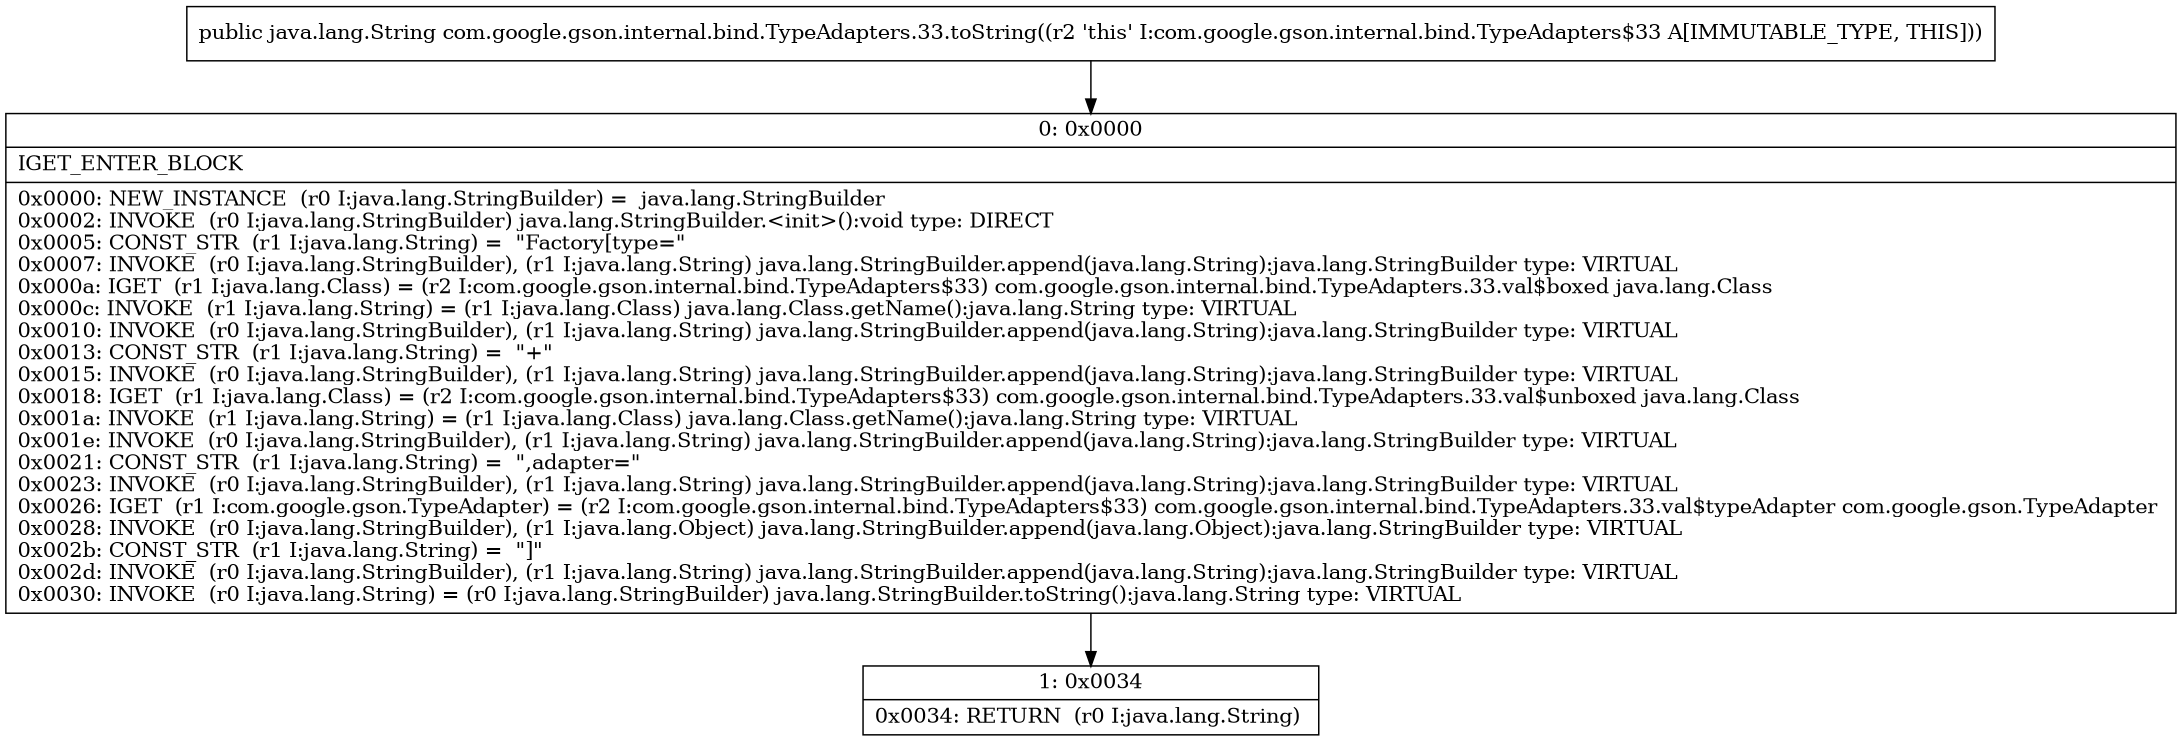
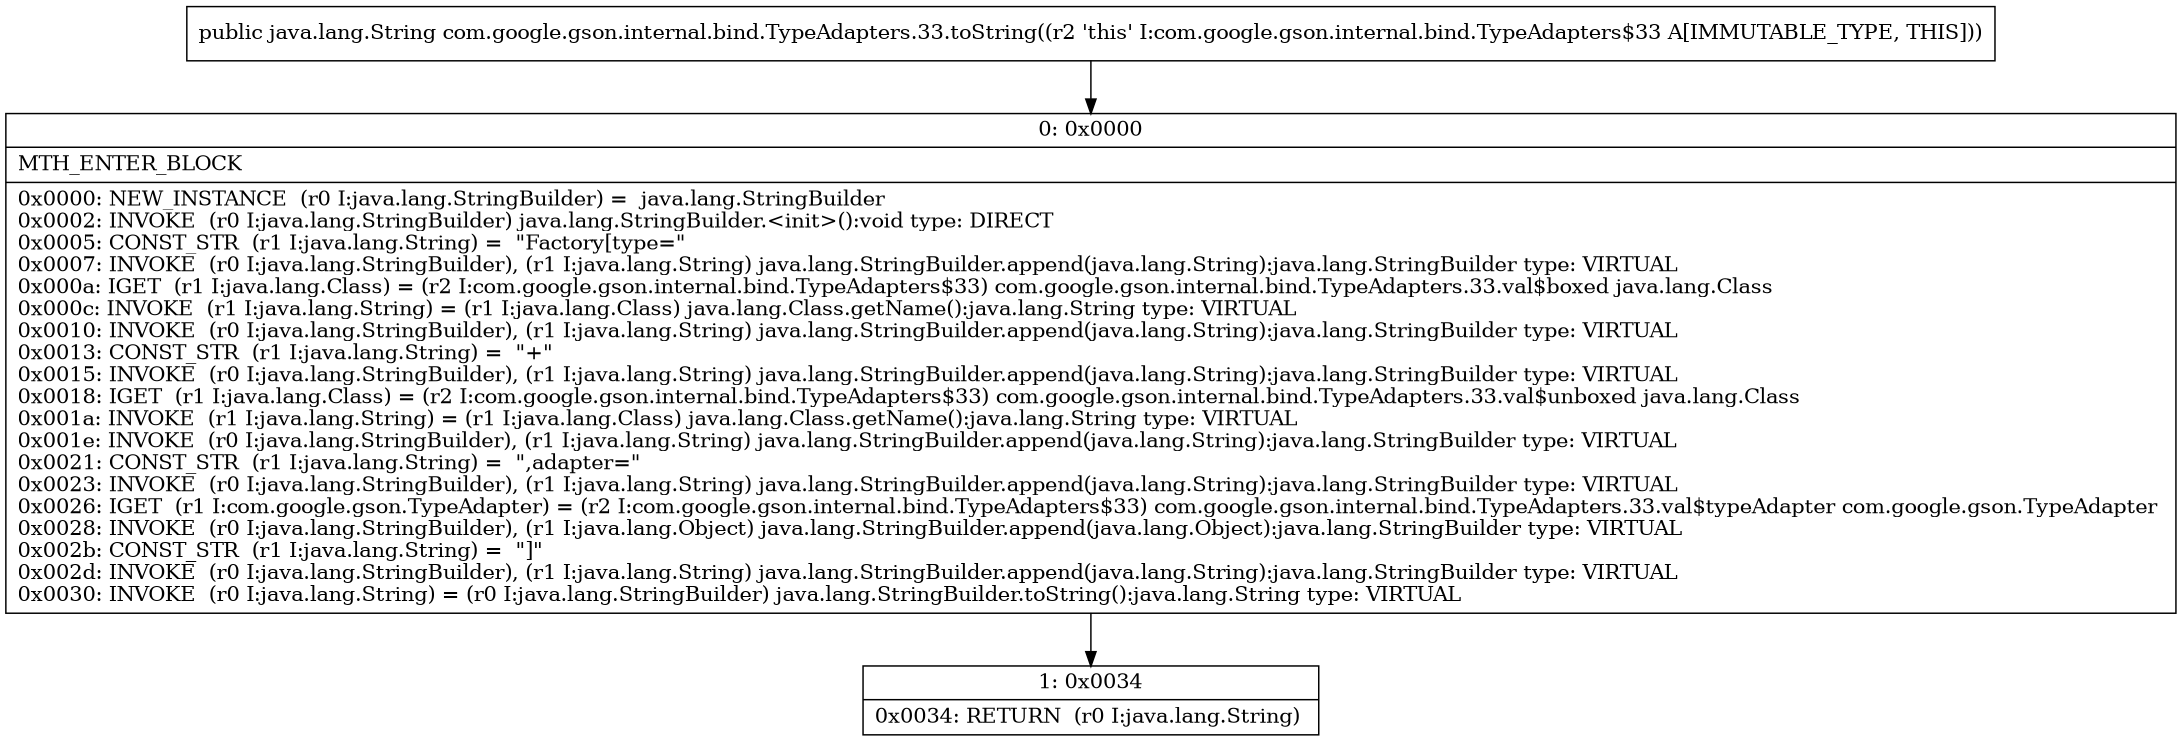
node "0: 0x0000": text "IGET_ENTER_BLOCK" -> "MTH_ENTER_BLOCK"
